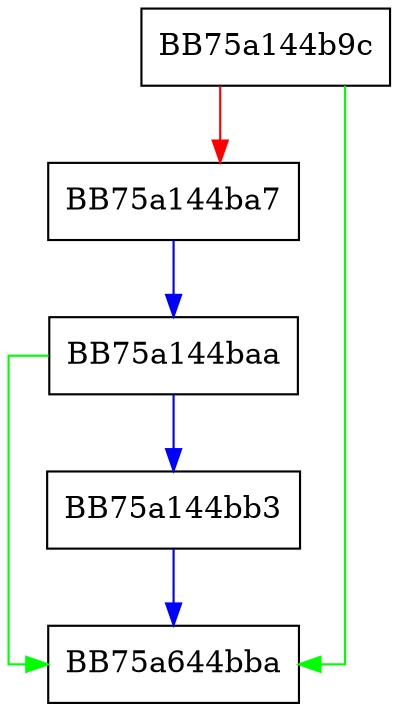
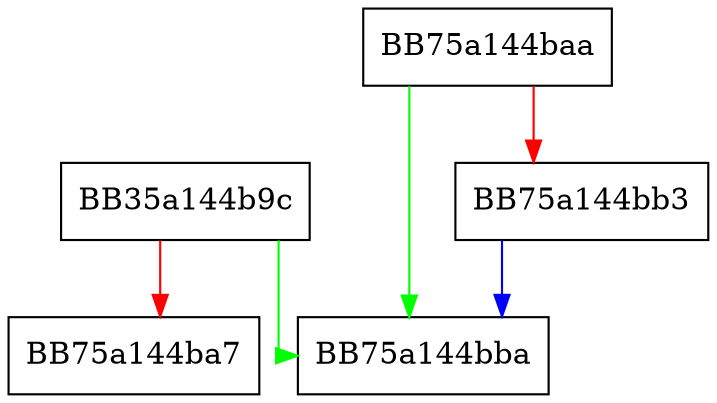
node "BB75a144b9c": label "BB75a144b9c" -> "BB35a144b9c"
edge "BB75a144ba7" -> "BB75a144baa": removed
edge "BB75a144baa" -> "BB75a144bb3": color blue -> red
node "BB75a644bba": label "BB75a644bba" -> "BB75a144bba"
